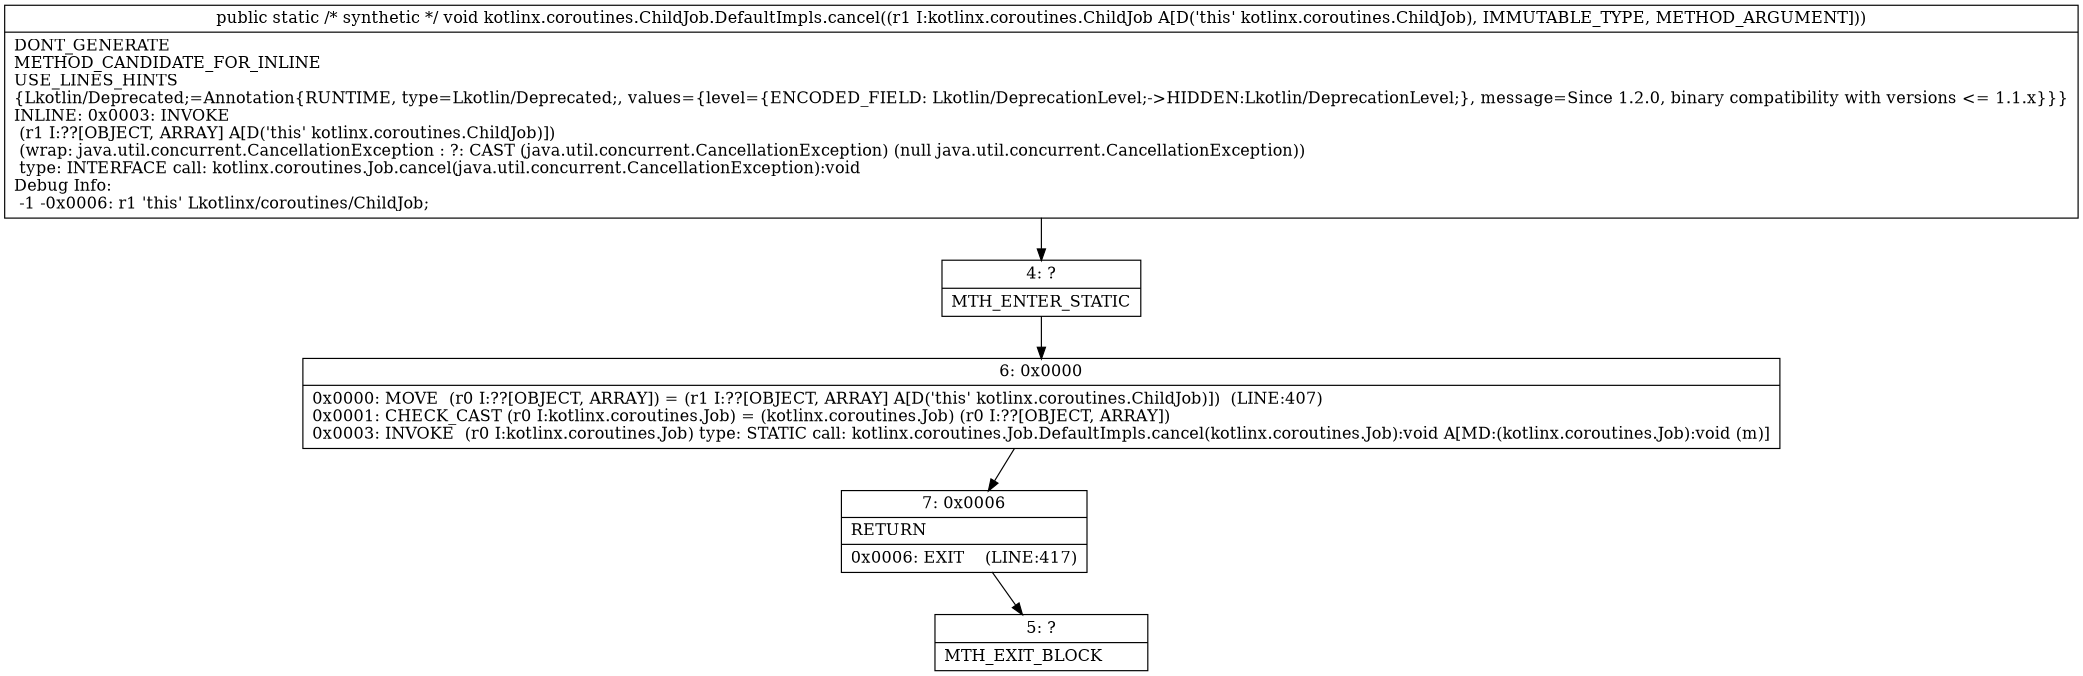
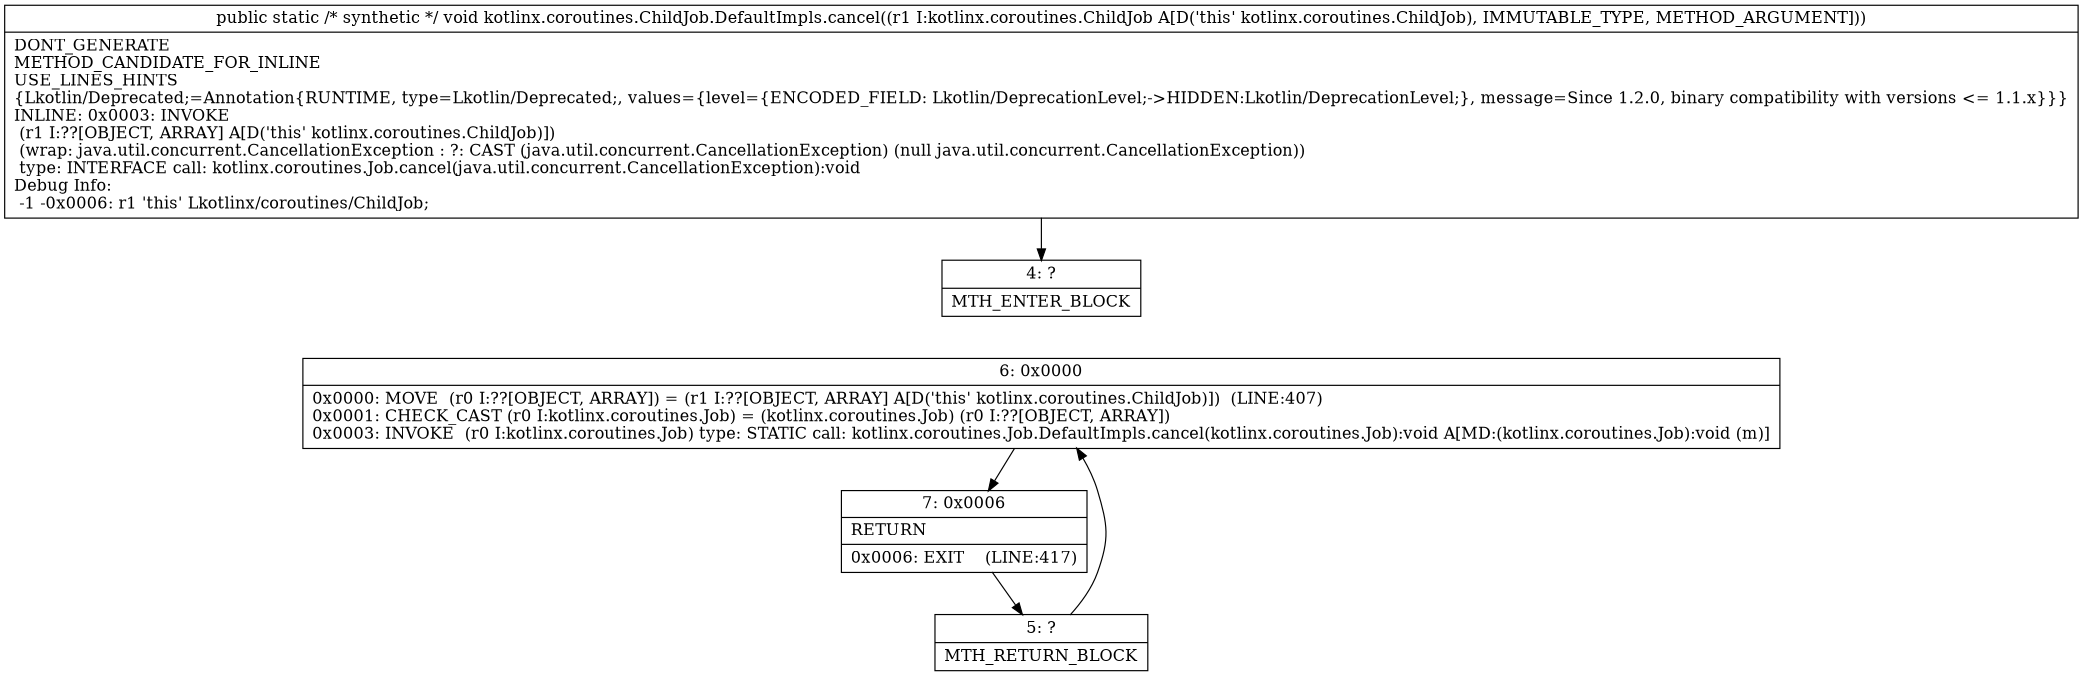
node "4: ?": text "MTH_ENTER_STATIC" -> "MTH_ENTER_BLOCK"
edge "4: ?" -> "6: 0x0000": now "5: ?" -> "6: 0x0000"
node "5: ?": text "MTH_EXIT_BLOCK" -> "MTH_RETURN_BLOCK"
